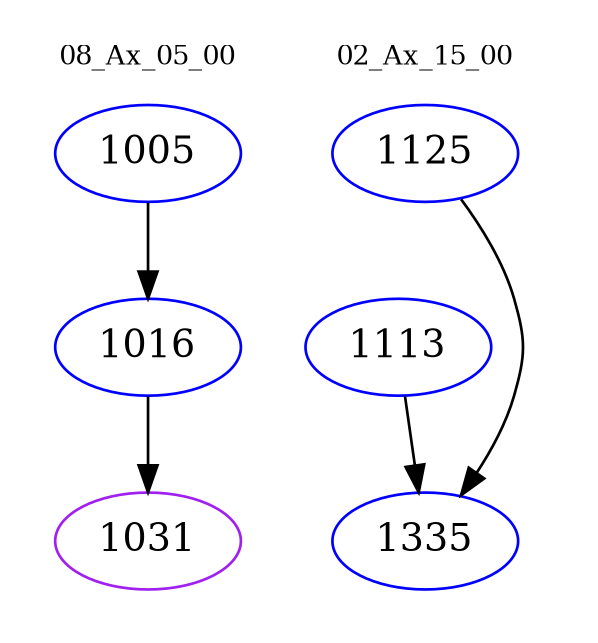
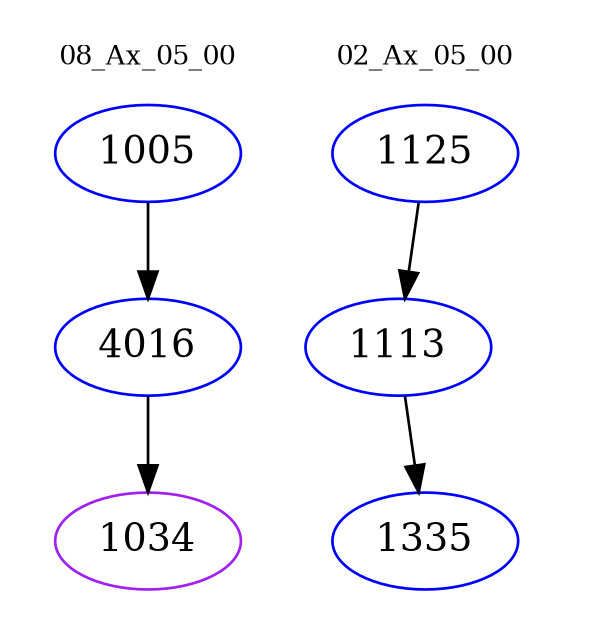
cluster "02_Ax_15_00": label "02_Ax_15_00" -> "02_Ax_05_00"
edge "1125" -> "1335": now "1125" -> "1113"
node "1016": label "1016" -> "4016"
node "1031": label "1031" -> "1034"
